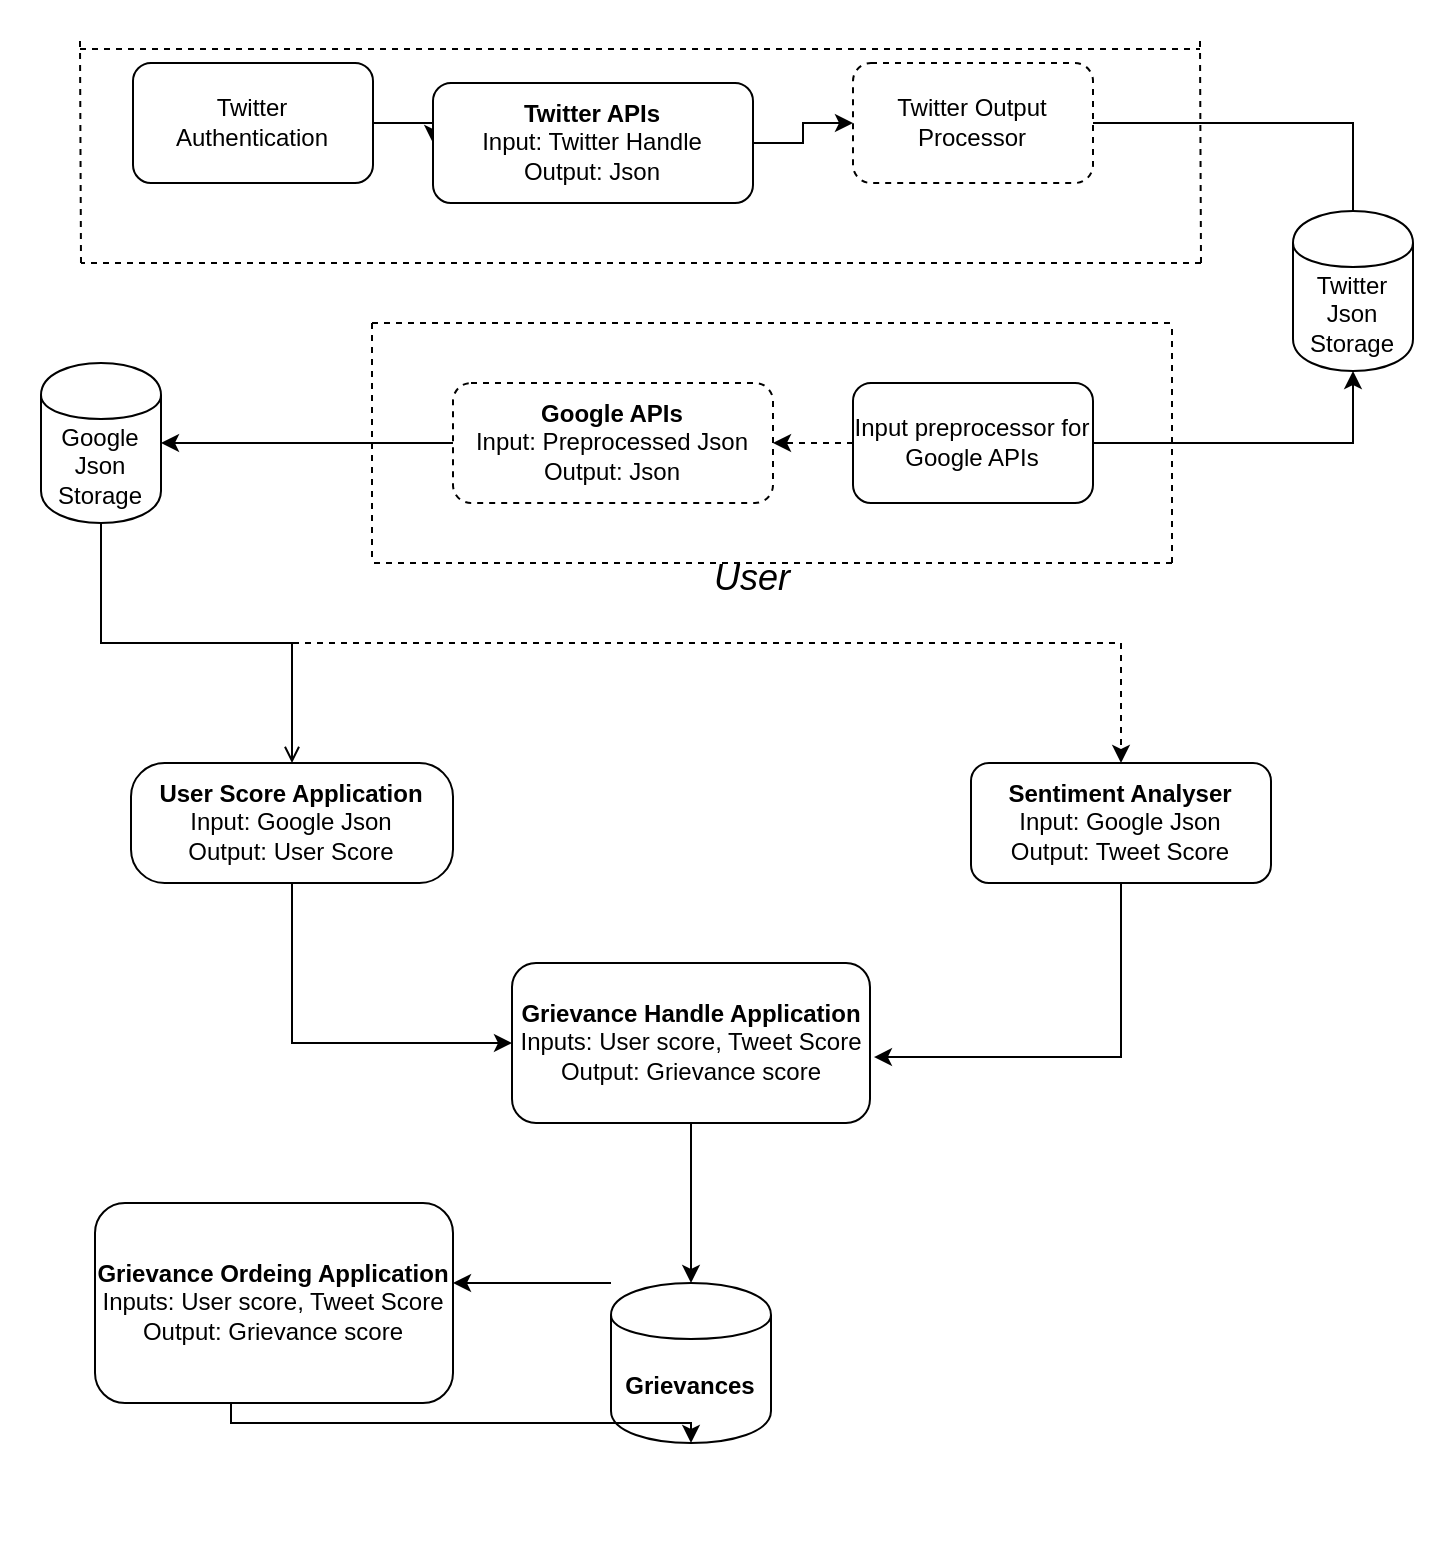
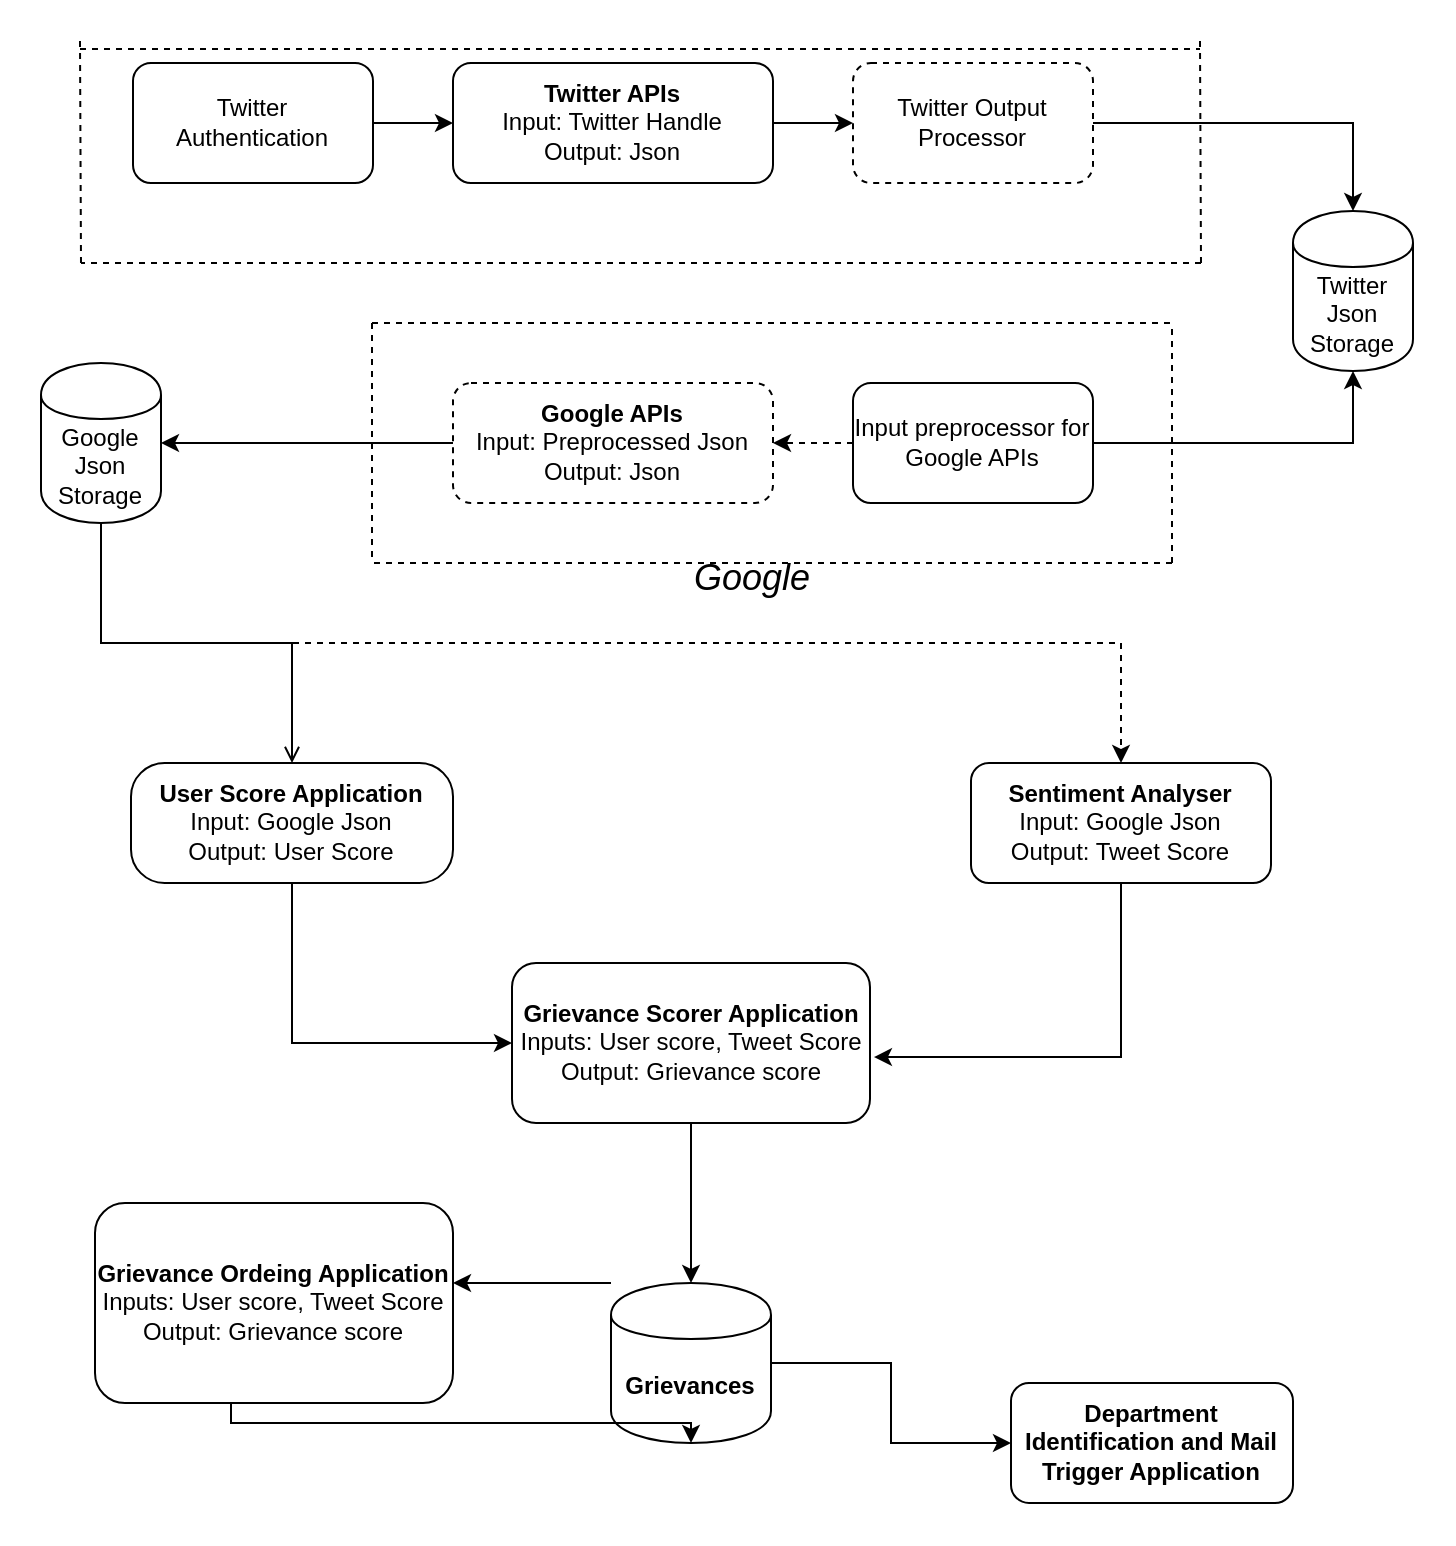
node "Twitter APIs Input: Twitter Handle Output: Json": moved (593, 143) -> (613, 123)
edge "Twitter Output Processor" -- "Twitter Json Storage": arrowhead none -> classic
node "User": label "User" -> "Google"
node "Grievance Handle Application Inputs: User score, Tweet Score Output: Grievance score": label "Grievance Handle Application Inputs: User score, Tweet Score Output: Grievance score" -> "Grievance Scorer Application Inputs: User score, Tweet Score Output: Grievance score"
edge "Grievances" -> "Department Identification and Mail Trigger Application": added
node "Department Identification and Mail Trigger Application": added
